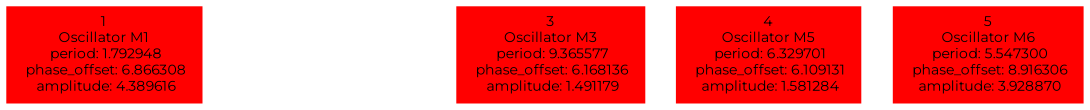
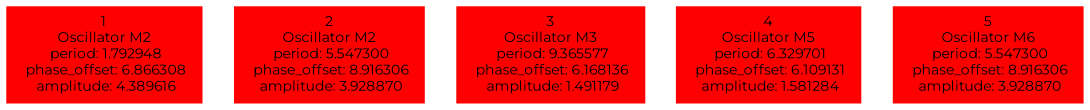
node "1": text "Oscillator M1" -> "Oscillator M2"
node "2": added
